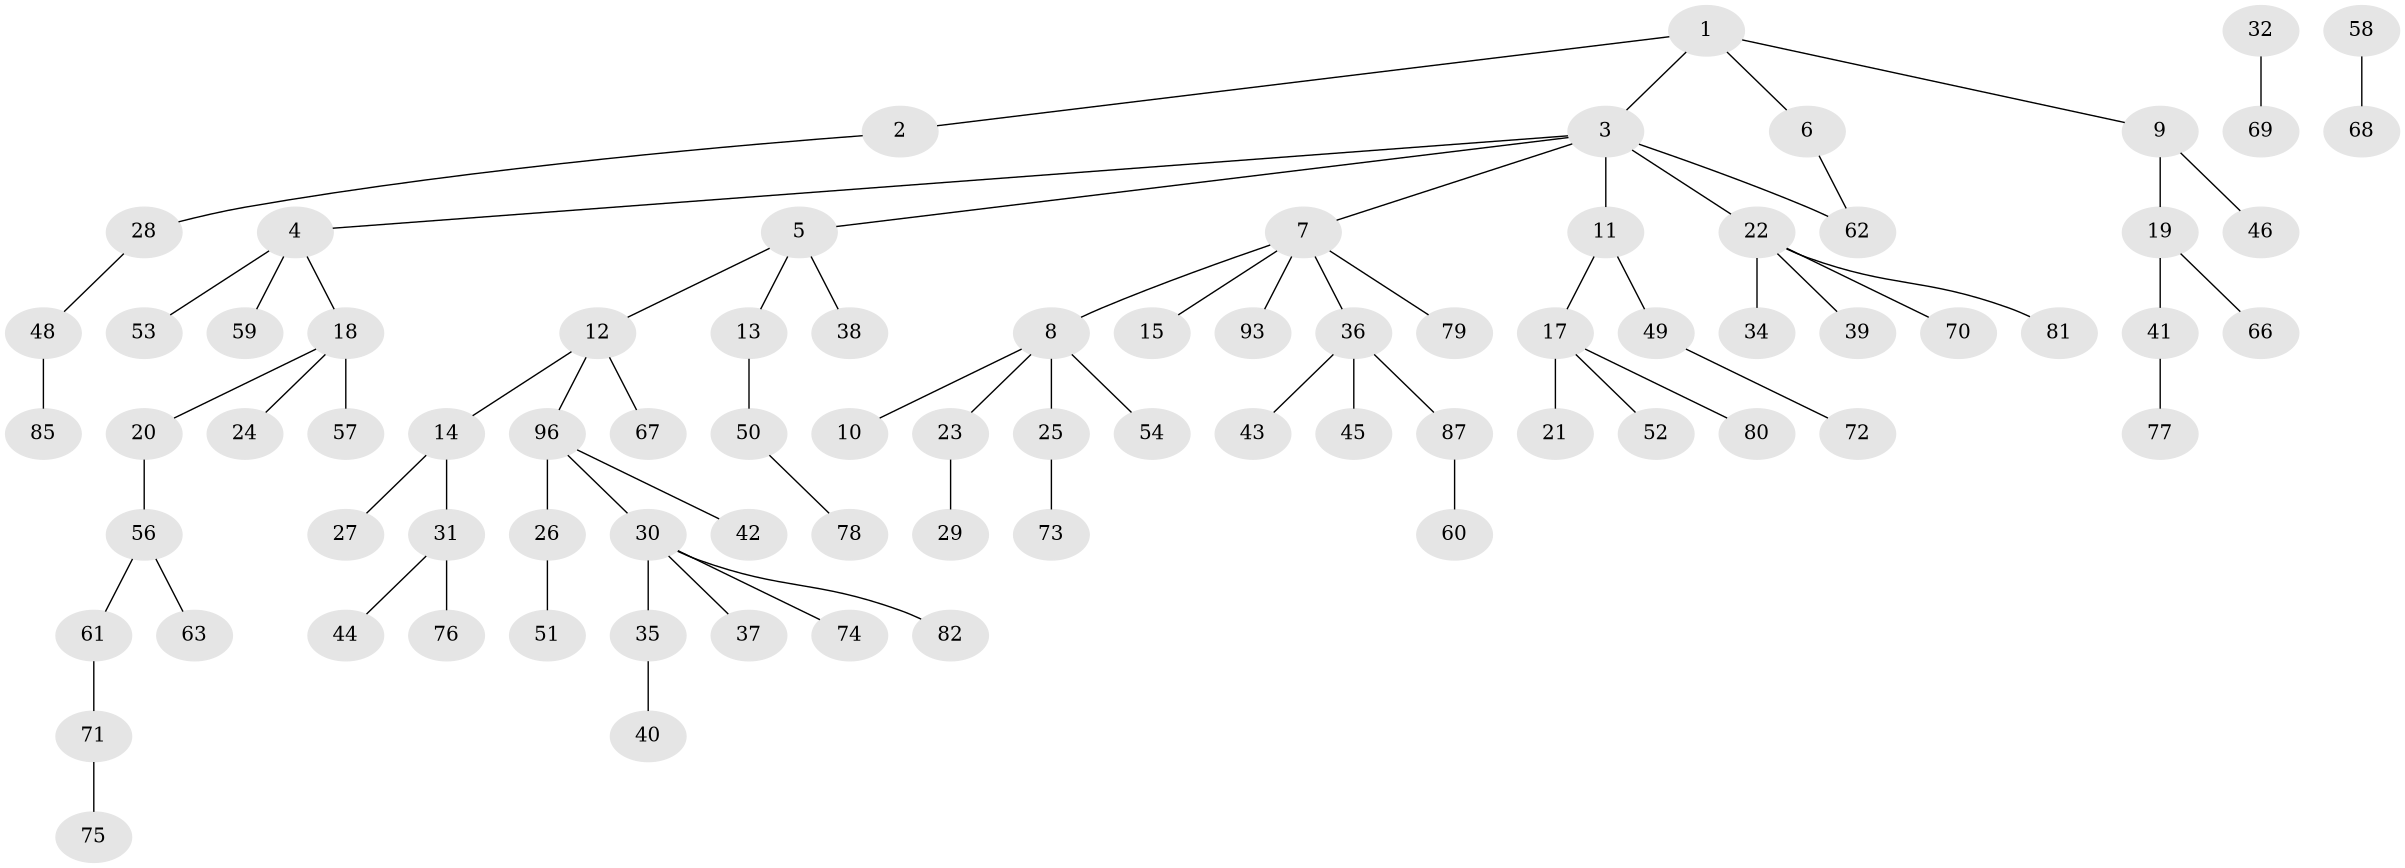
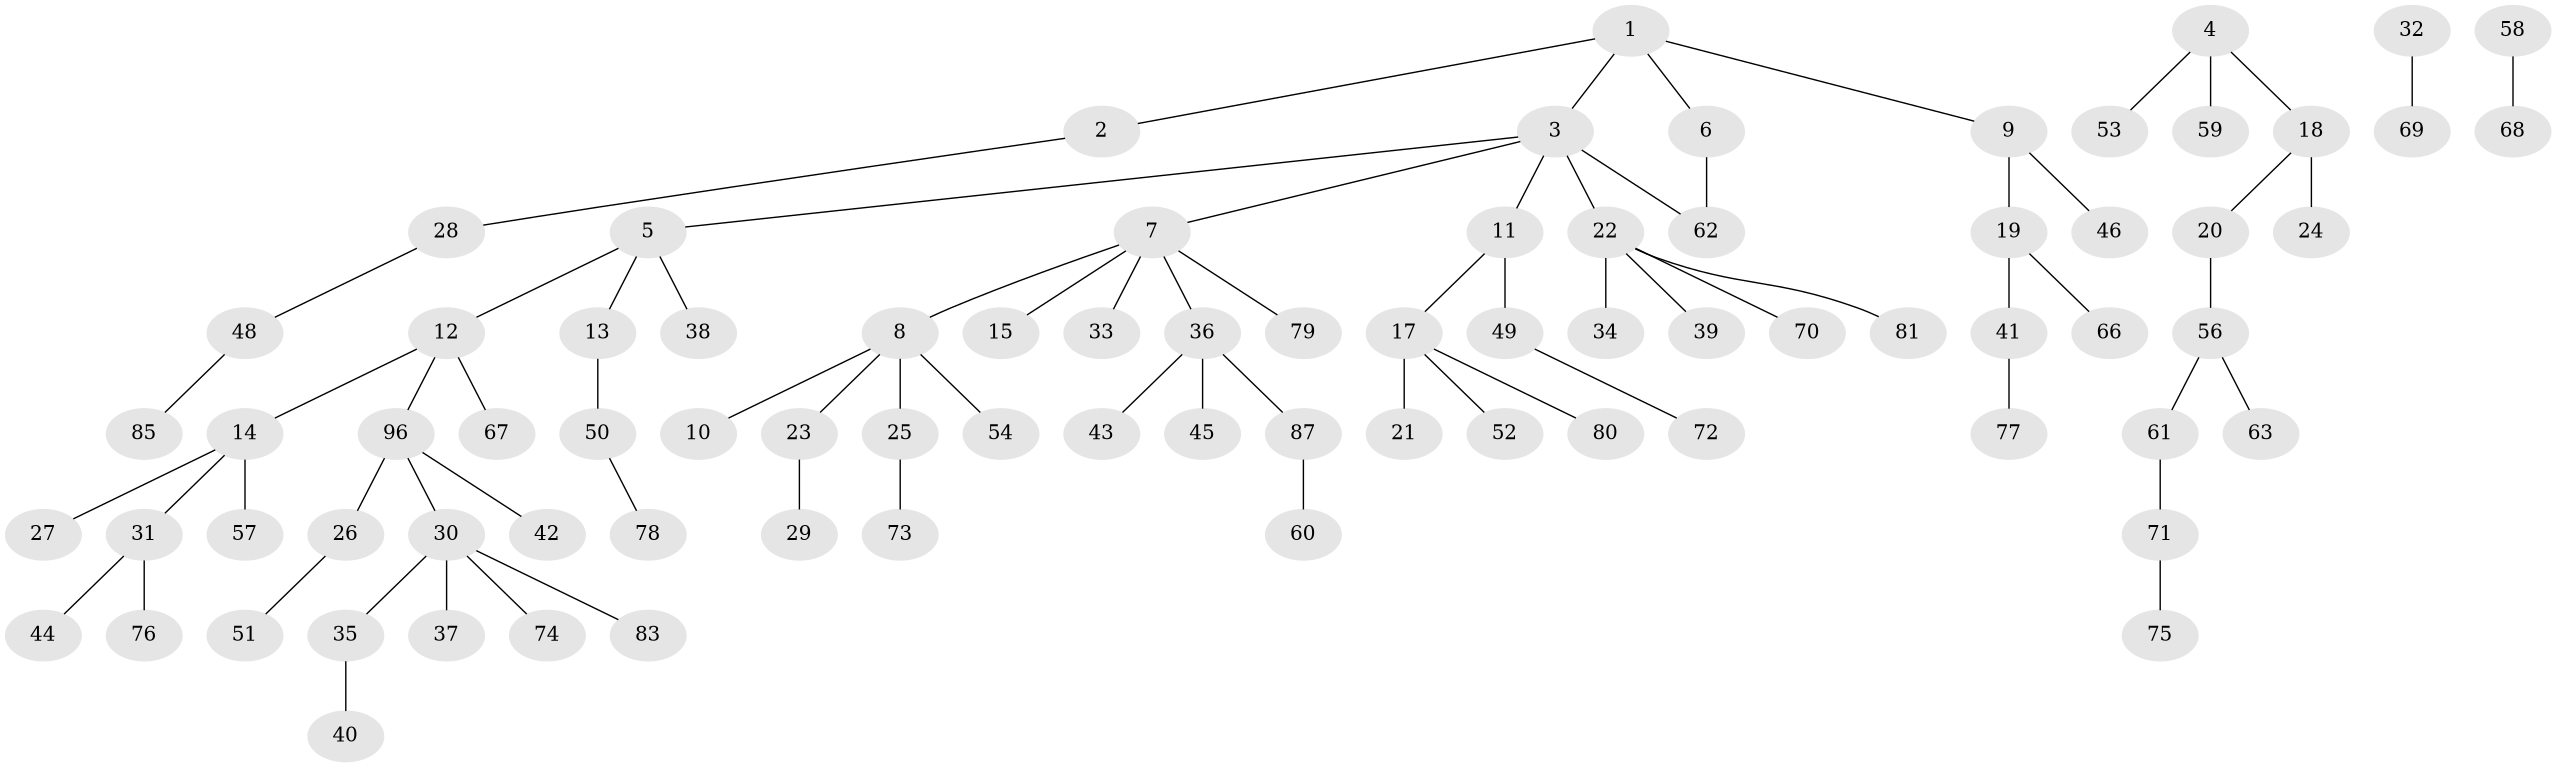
edge "3" -- "4": removed
node "93": label "93" -> "33"
edge "18" -- "57": now "14" -- "57"
node "82": label "82" -> "83"
